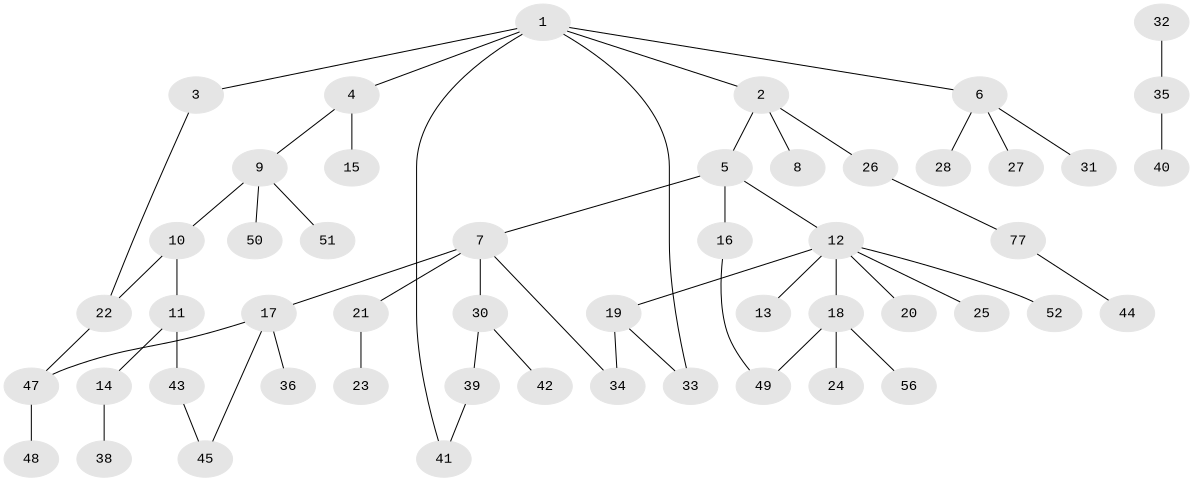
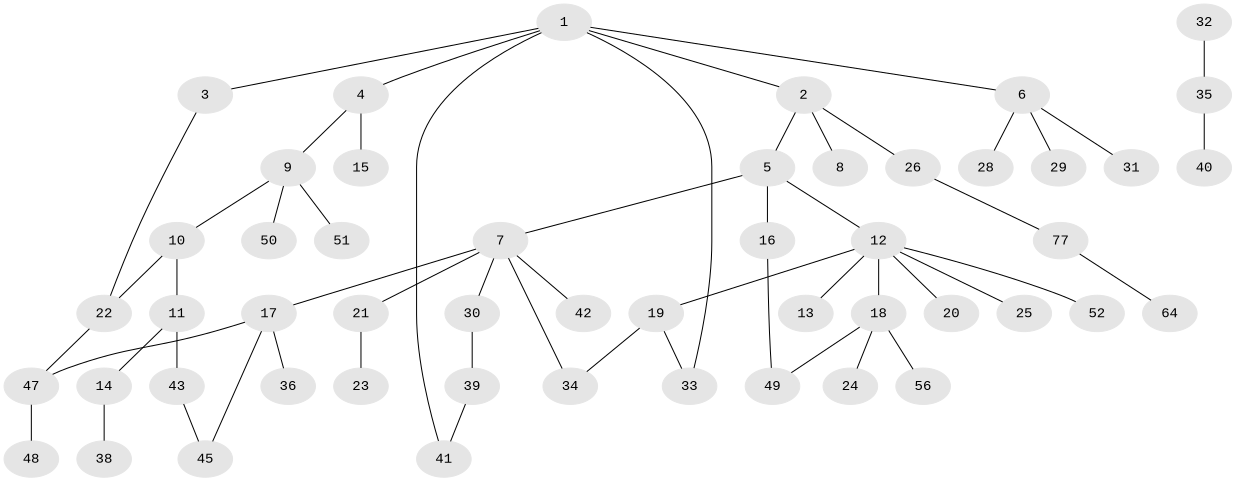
node "27": label "27" -> "29"
node "44": label "44" -> "64"
edge "30" -- "42": now "7" -- "42"
